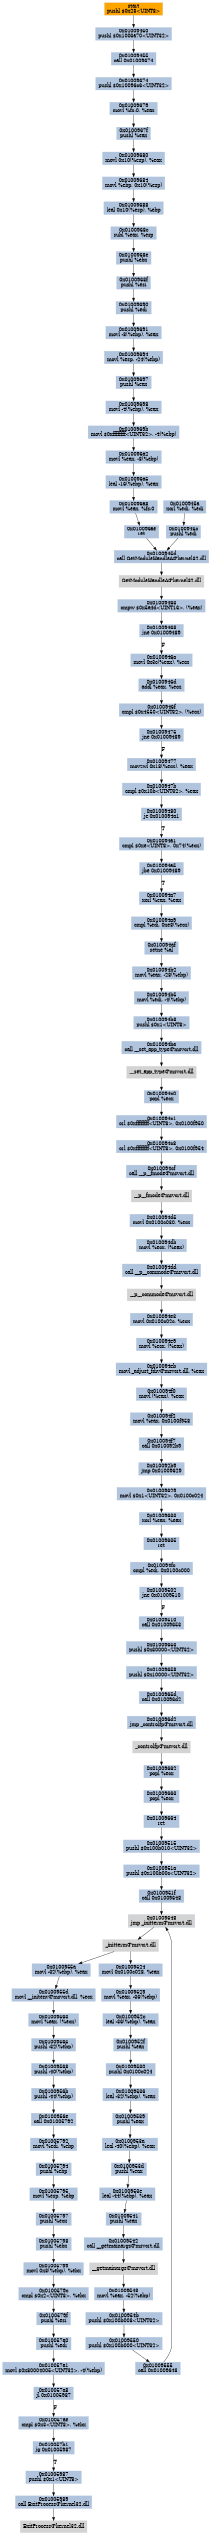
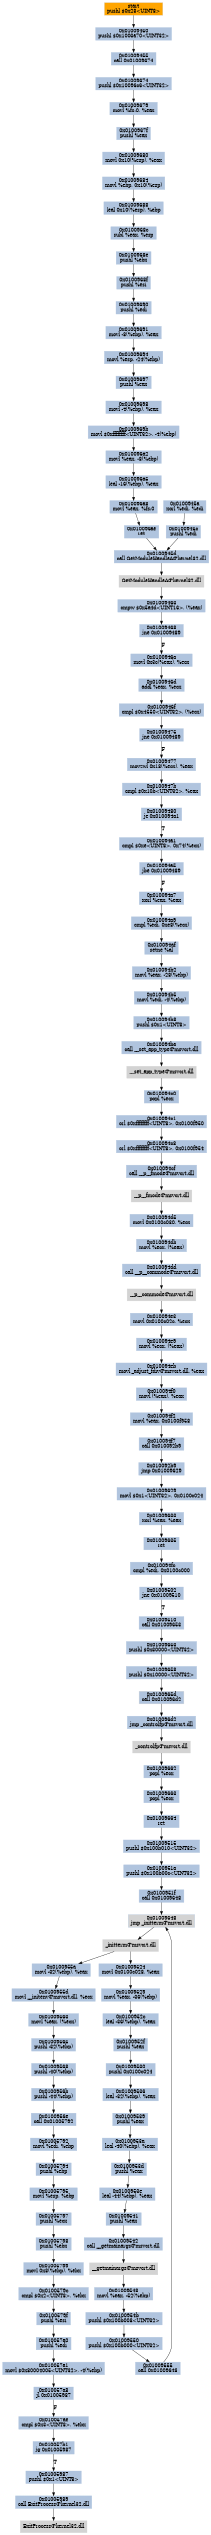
edge "0x010094a5 jbe 0x01009489" -> "0x010094a7 xorl %eax, %eax": label "T" -> "F"
edge "0x01009502 jne 0x01009510" -> "0x01009510 call 0x01009653": label "F" -> "T"
